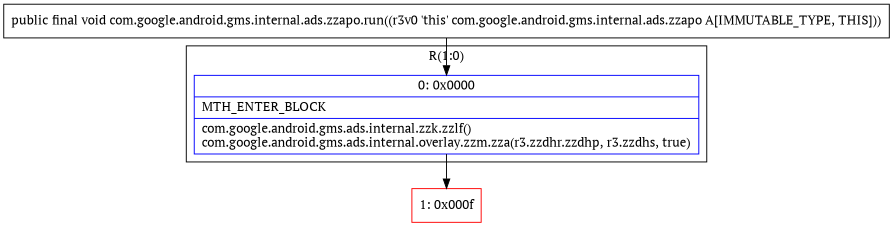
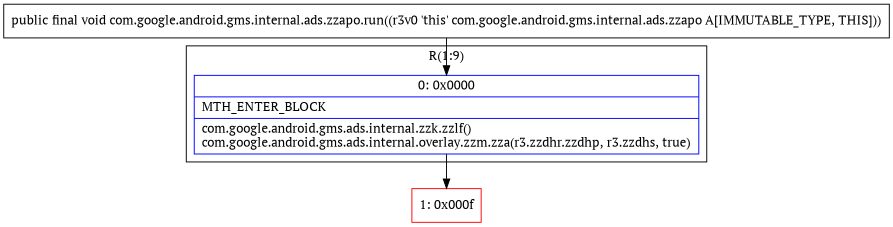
cluster "R(1:0)": label "R(1:0)" -> "R(1:9)"
